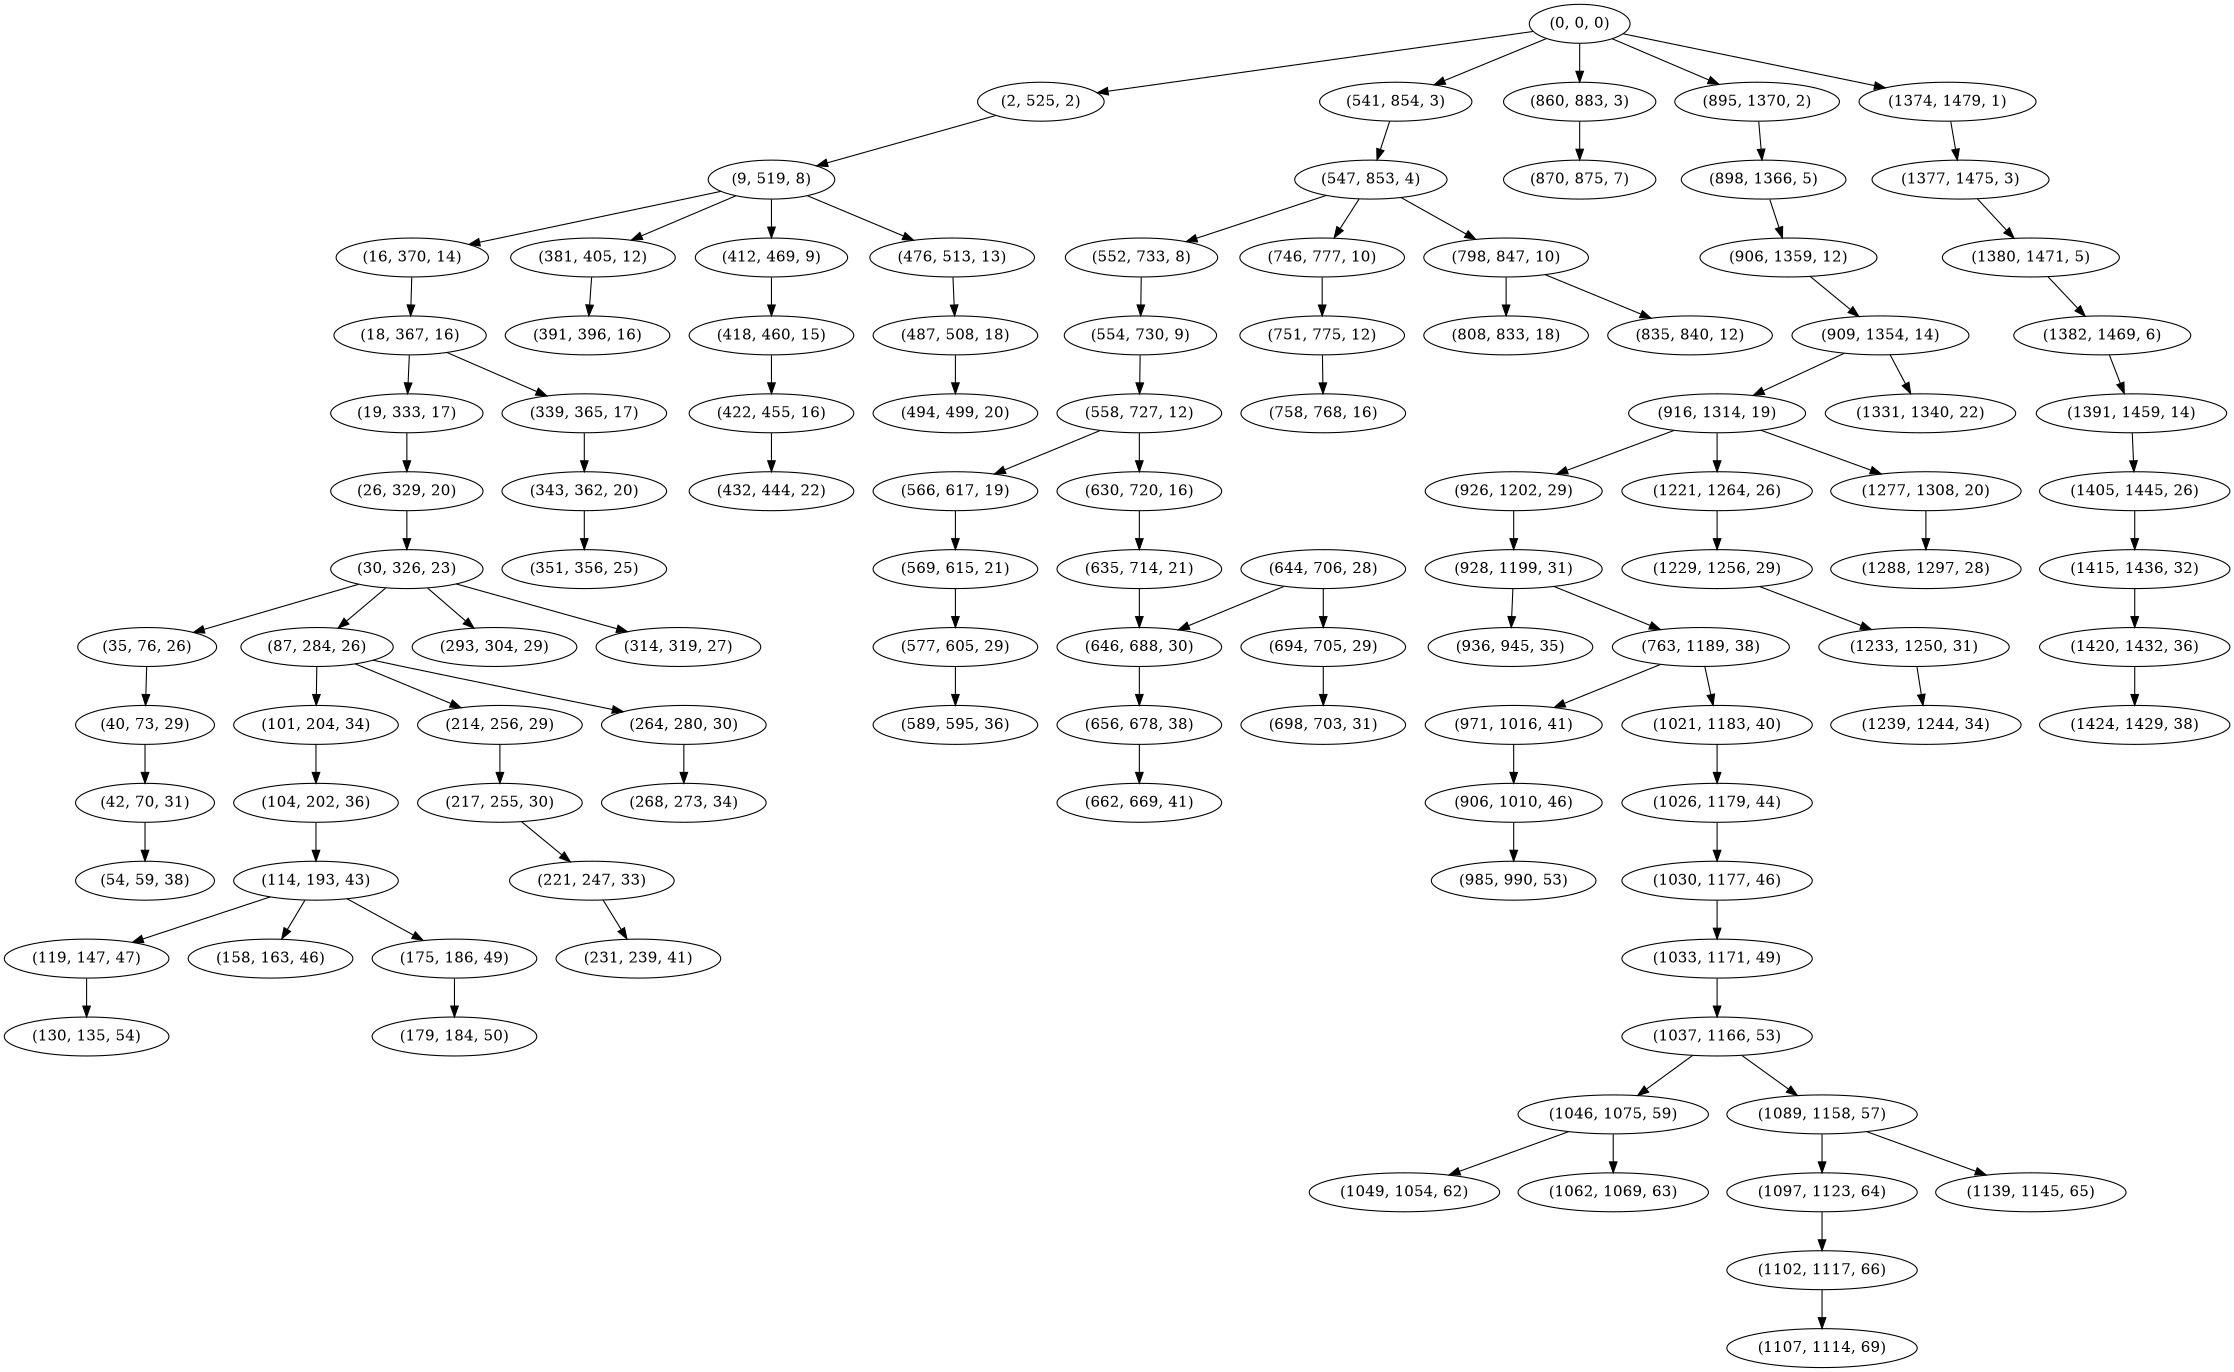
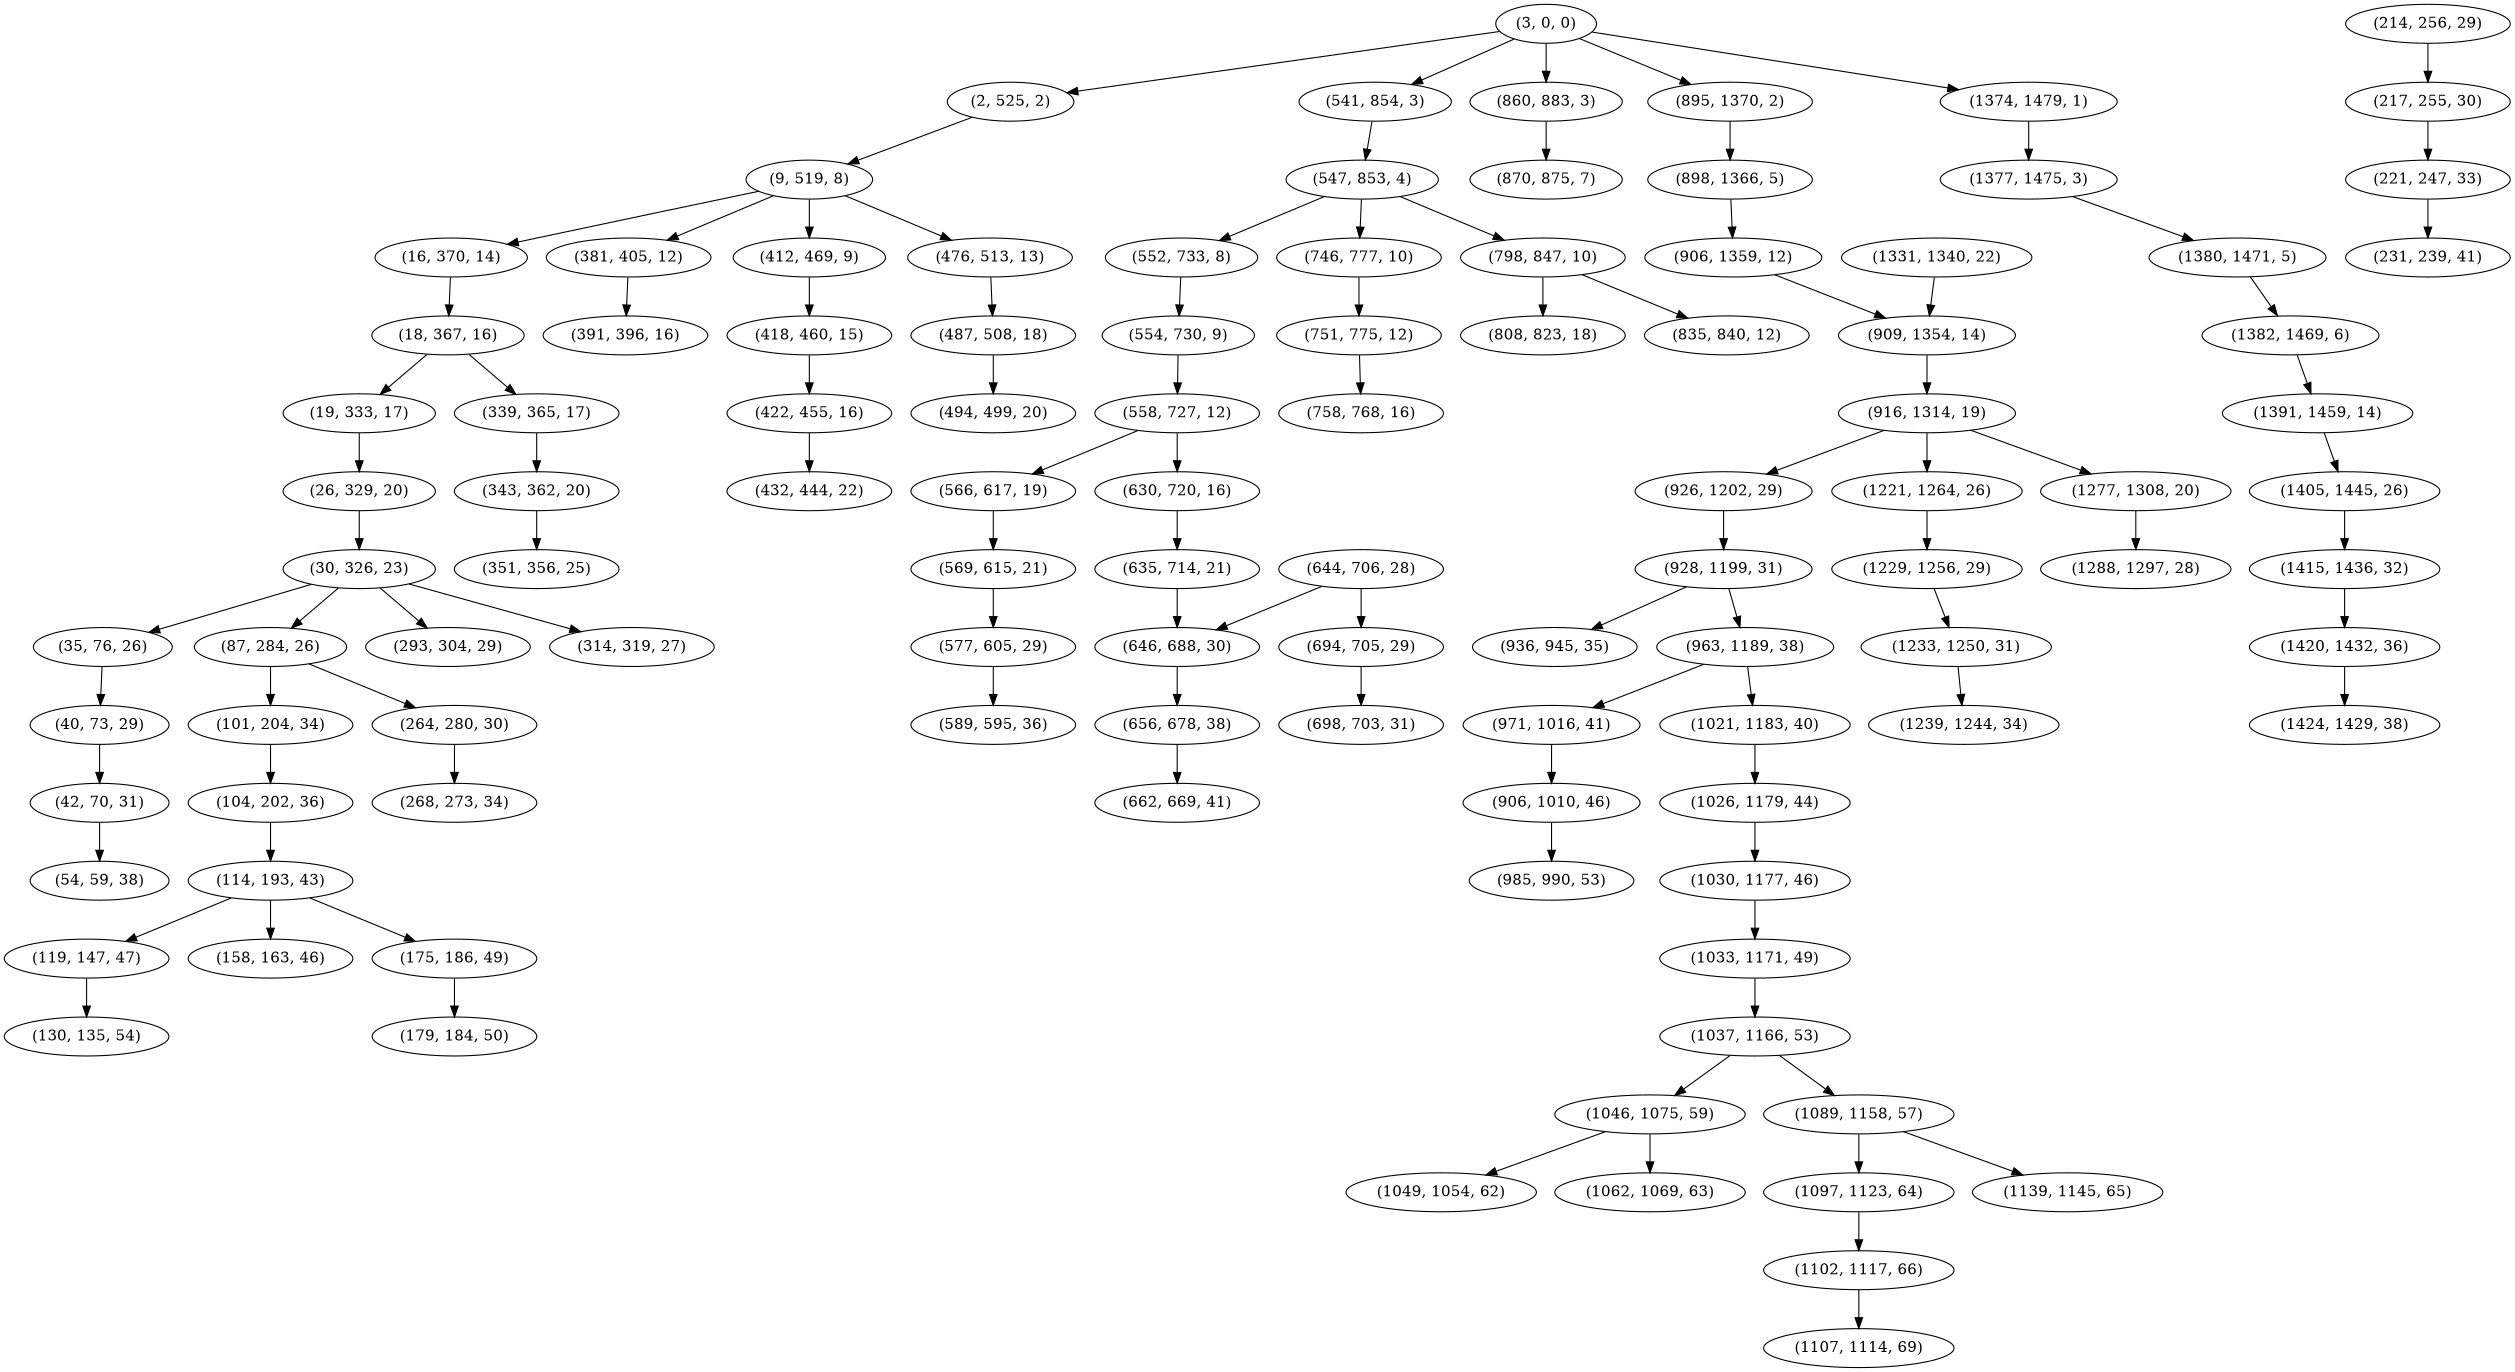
node "(0, 0, 0)": label "(0, 0, 0)" -> "(3, 0, 0)"
node "(808, 833, 18)": label "(808, 833, 18)" -> "(808, 823, 18)"
edge "(909, 1354, 14)" -> "(1331, 1340, 22)": reversed
node "(763, 1189, 38)": label "(763, 1189, 38)" -> "(963, 1189, 38)"
edge "(87, 284, 26)" -> "(214, 256, 29)": removed
